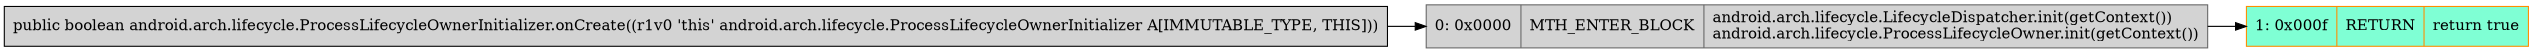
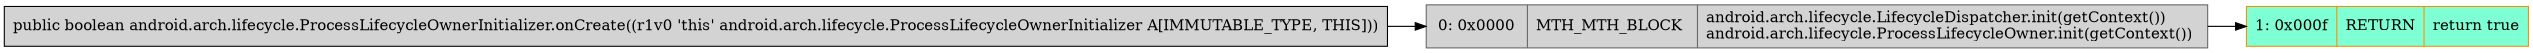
node "0: 0x0000": text "MTH_ENTER_BLOCK" -> "MTH_MTH_BLOCK"
